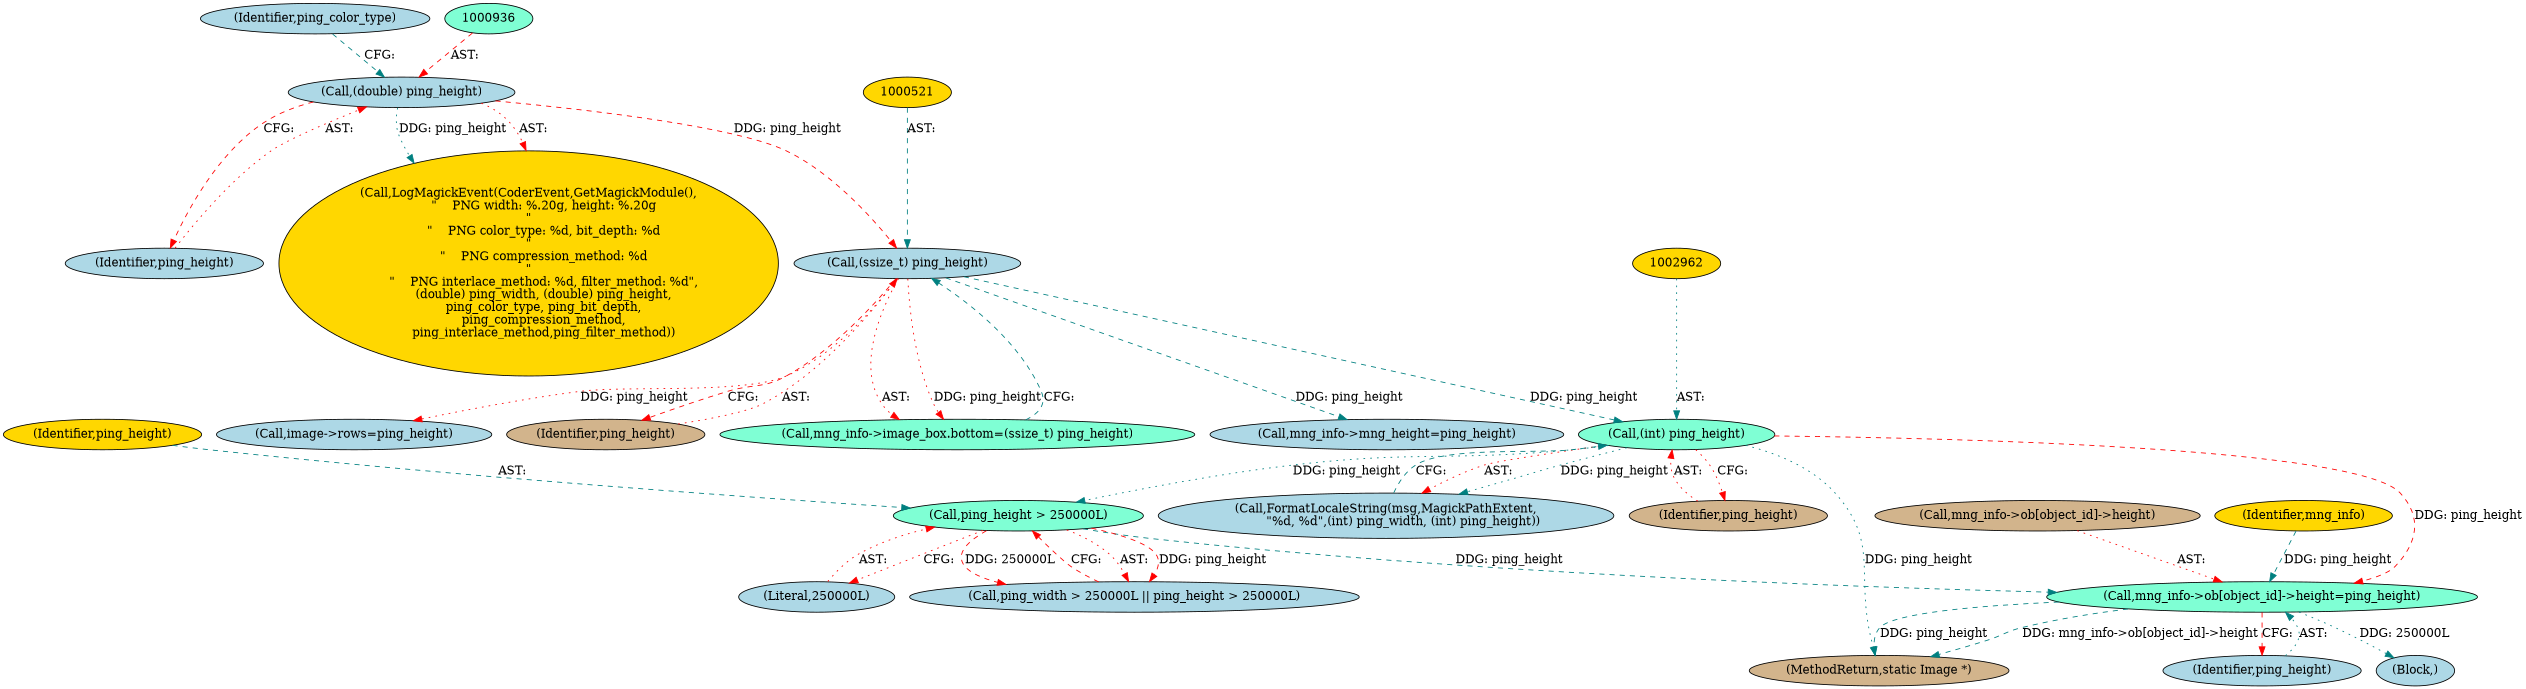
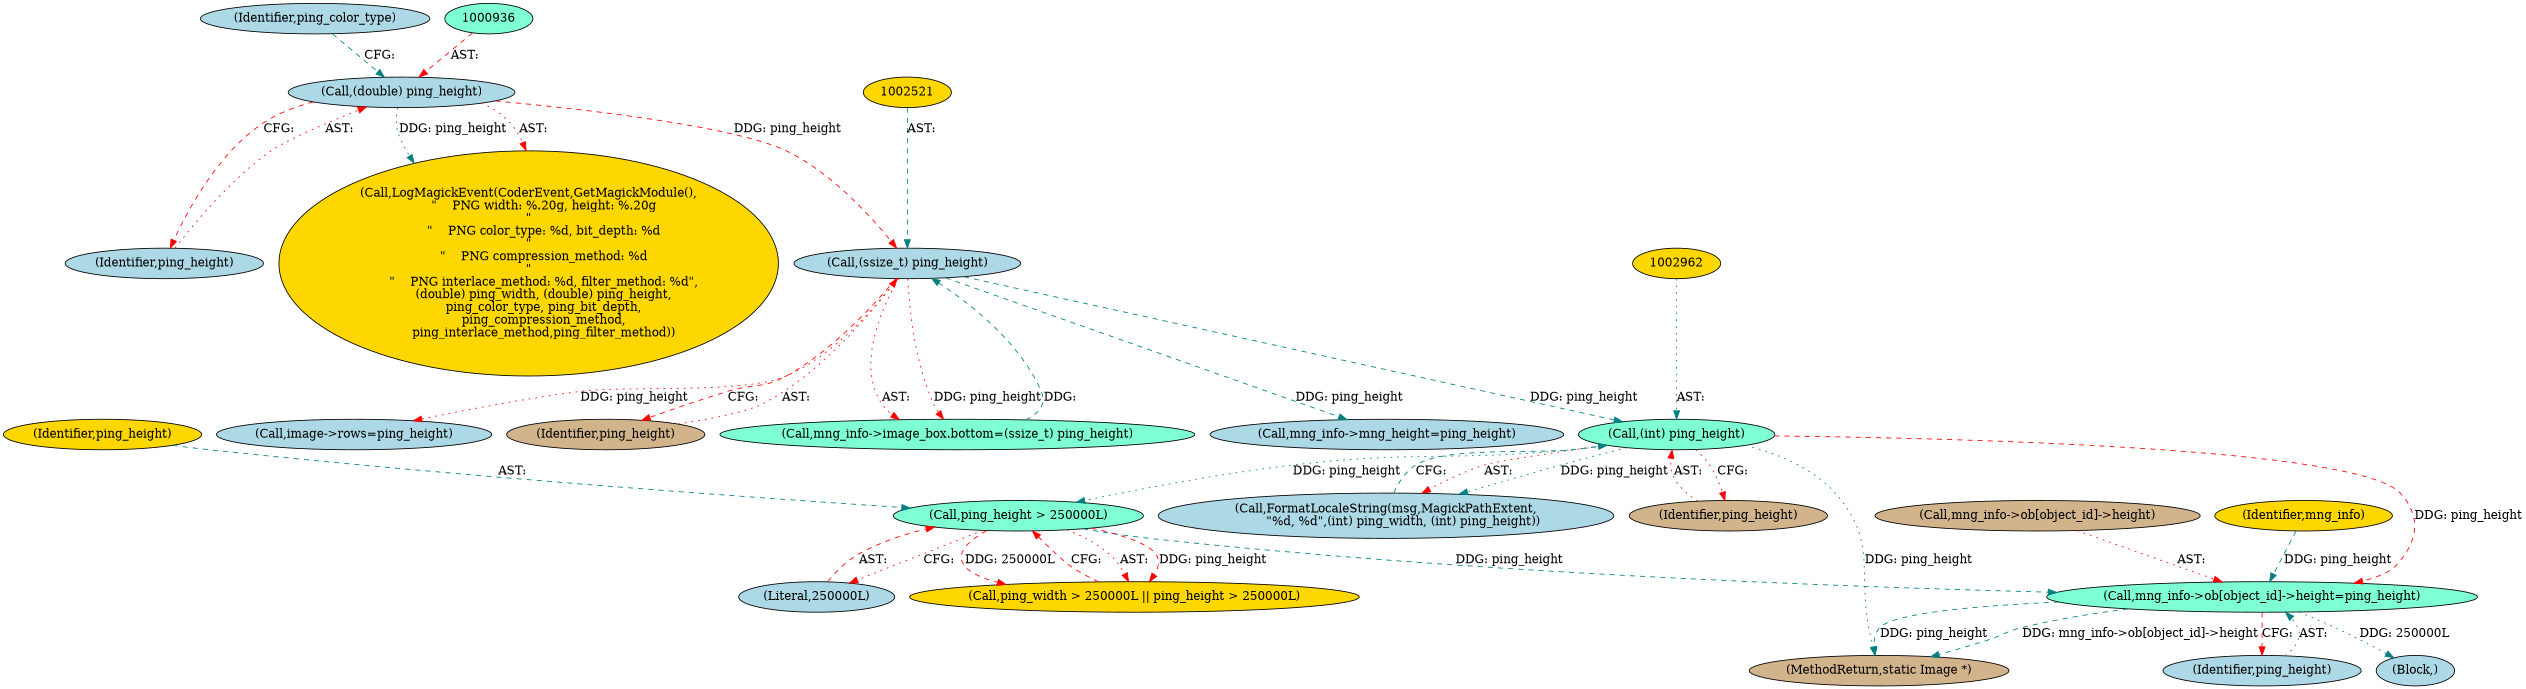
node "1000521": label "1000521" -> "1002521"
edge "(Call,mng_info->image_box.bottom=(ssize_t) ping_height)" -> "(Call,(ssize_t) ping_height)": label "CFG: " -> "DDG: "
edge "(Literal,250000L)" -> "(Call,ping_height > 250000L)": style dotted -> dashed
node "(Call,ping_width > 250000L || ping_height > 250000L)": fillcolor lightblue -> gold
